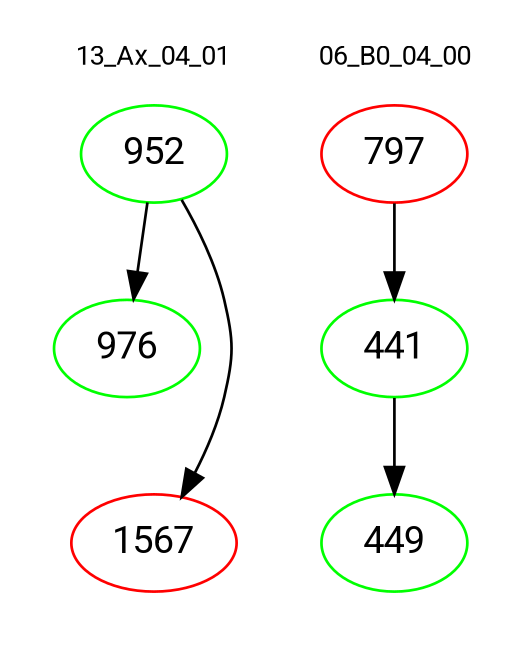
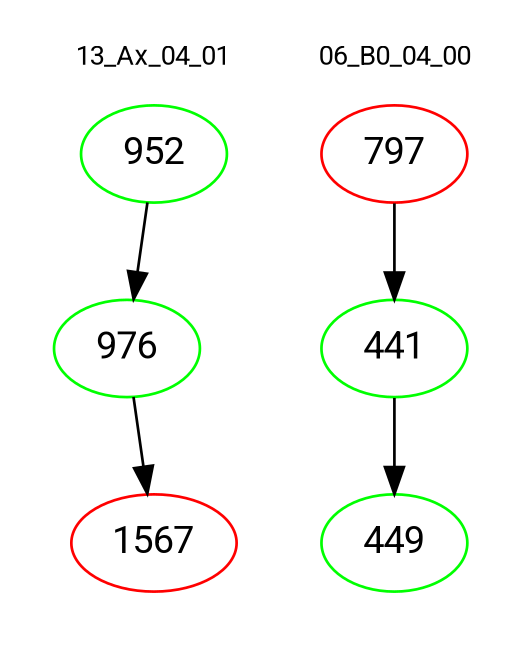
edge "952" -> "1567": now "976" -> "1567"
